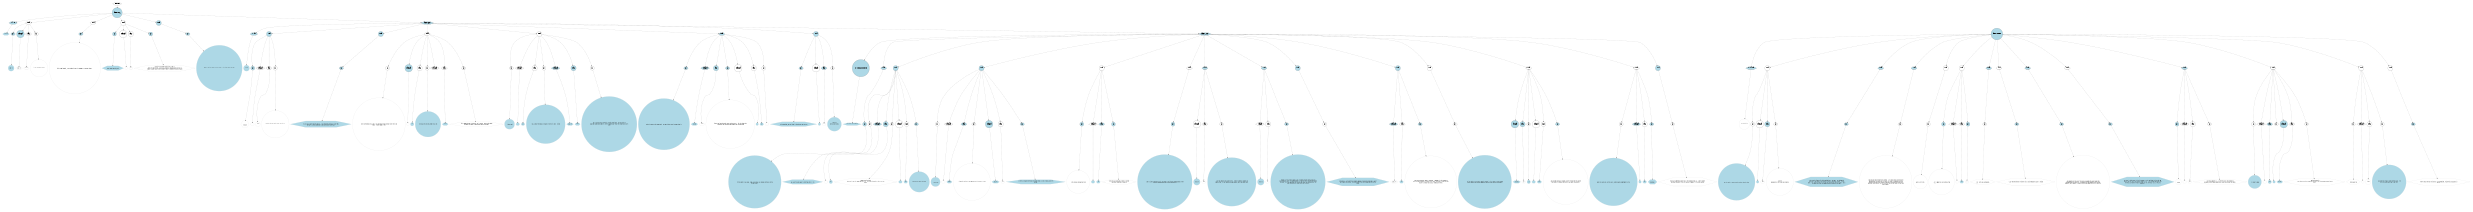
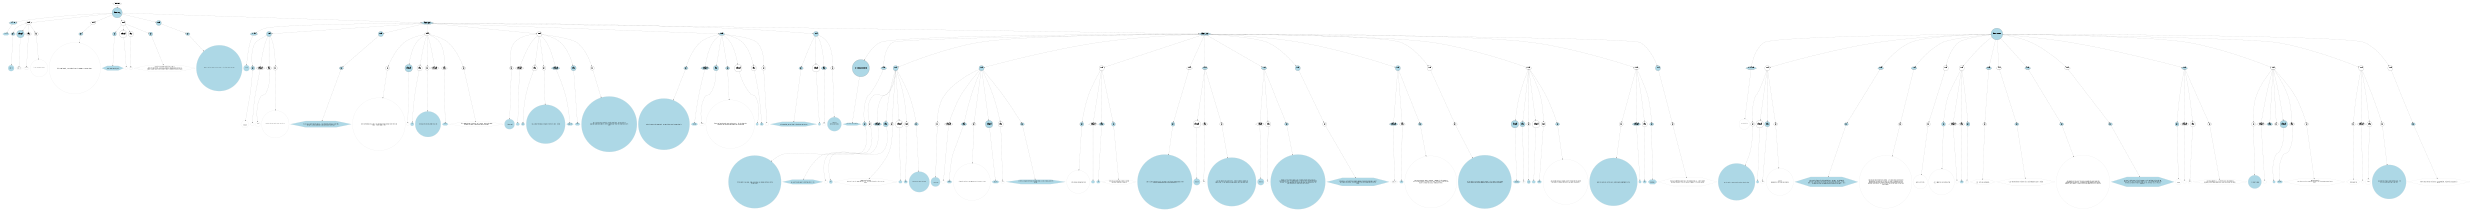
node "orb": removed
